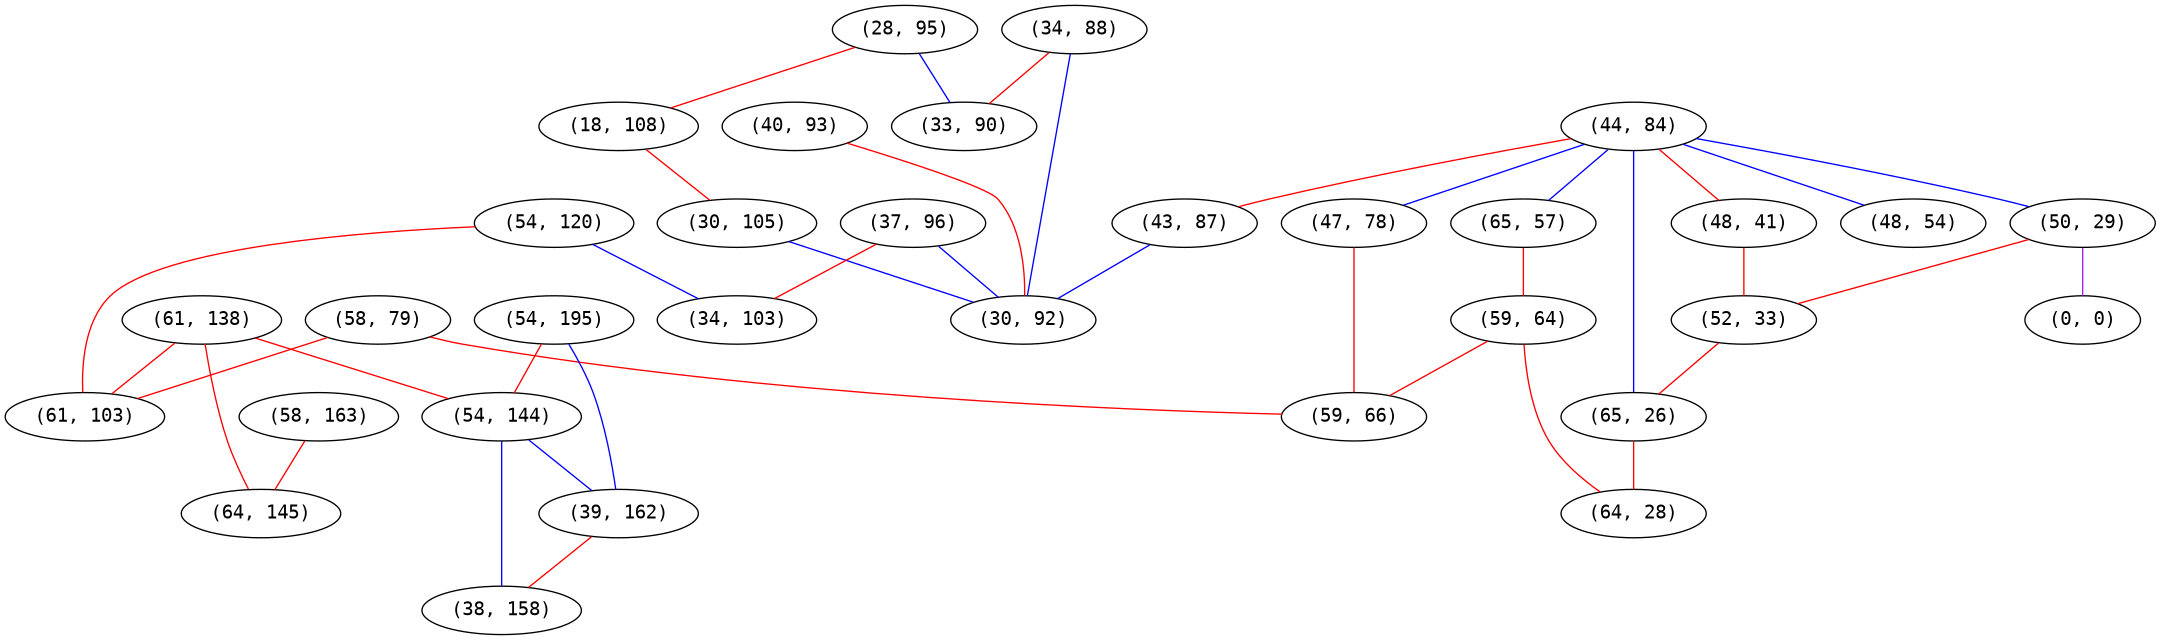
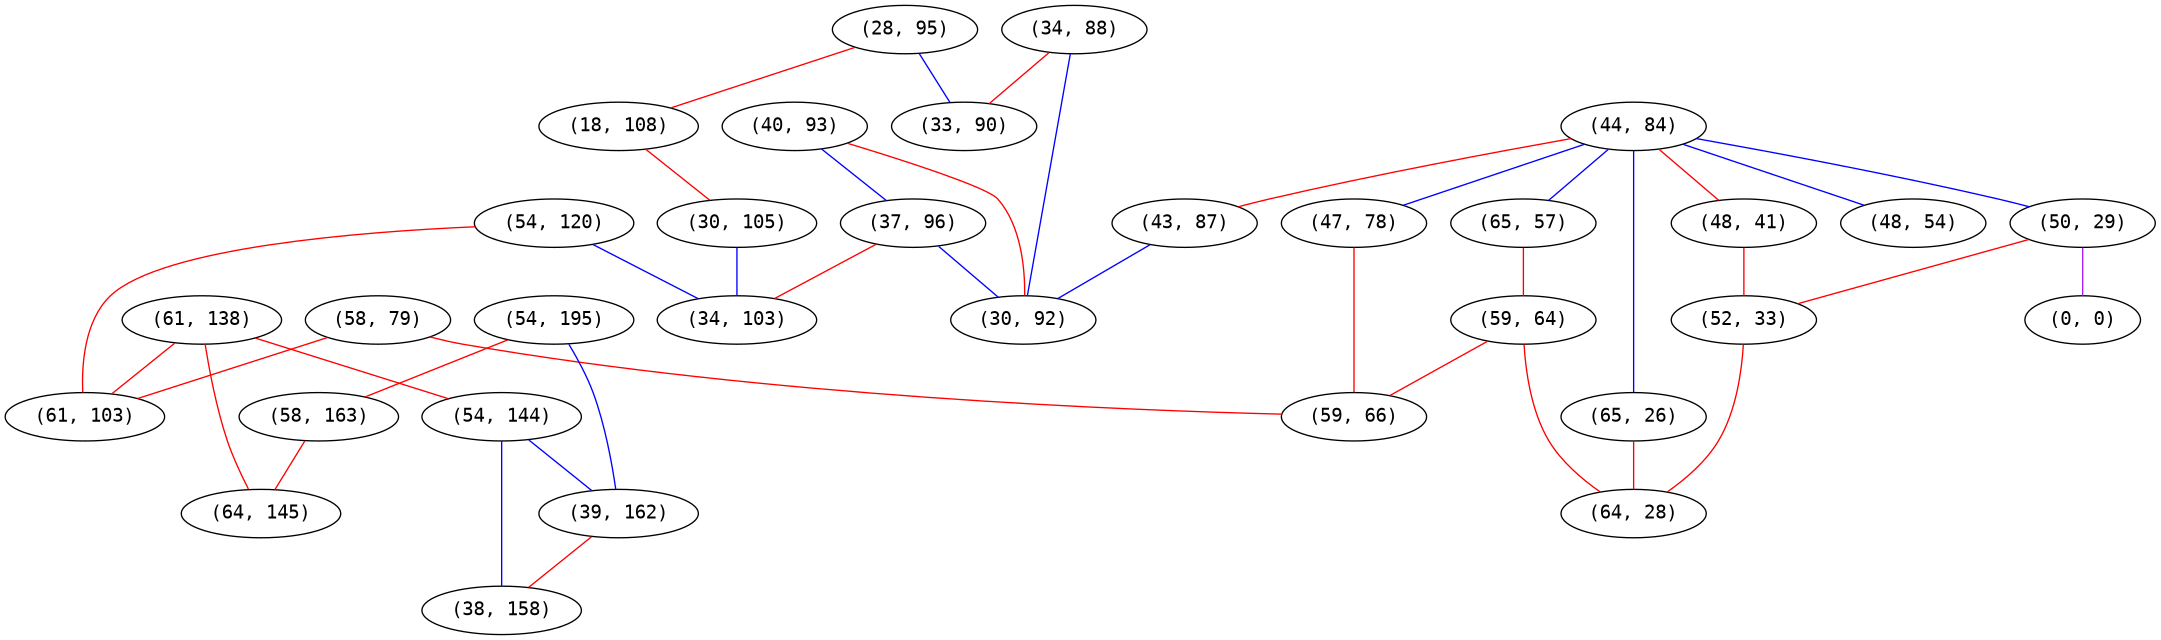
edge "(40, 93)" -- "(37, 96)": added
edge "(30, 105)" -- "(30, 92)": now "(30, 105)" -- "(34, 103)"
edge "(54, 195)" -- "(54, 144)": now "(54, 195)" -- "(58, 163)"
edge "(52, 33)" -- "(65, 26)": now "(52, 33)" -- "(64, 28)"
